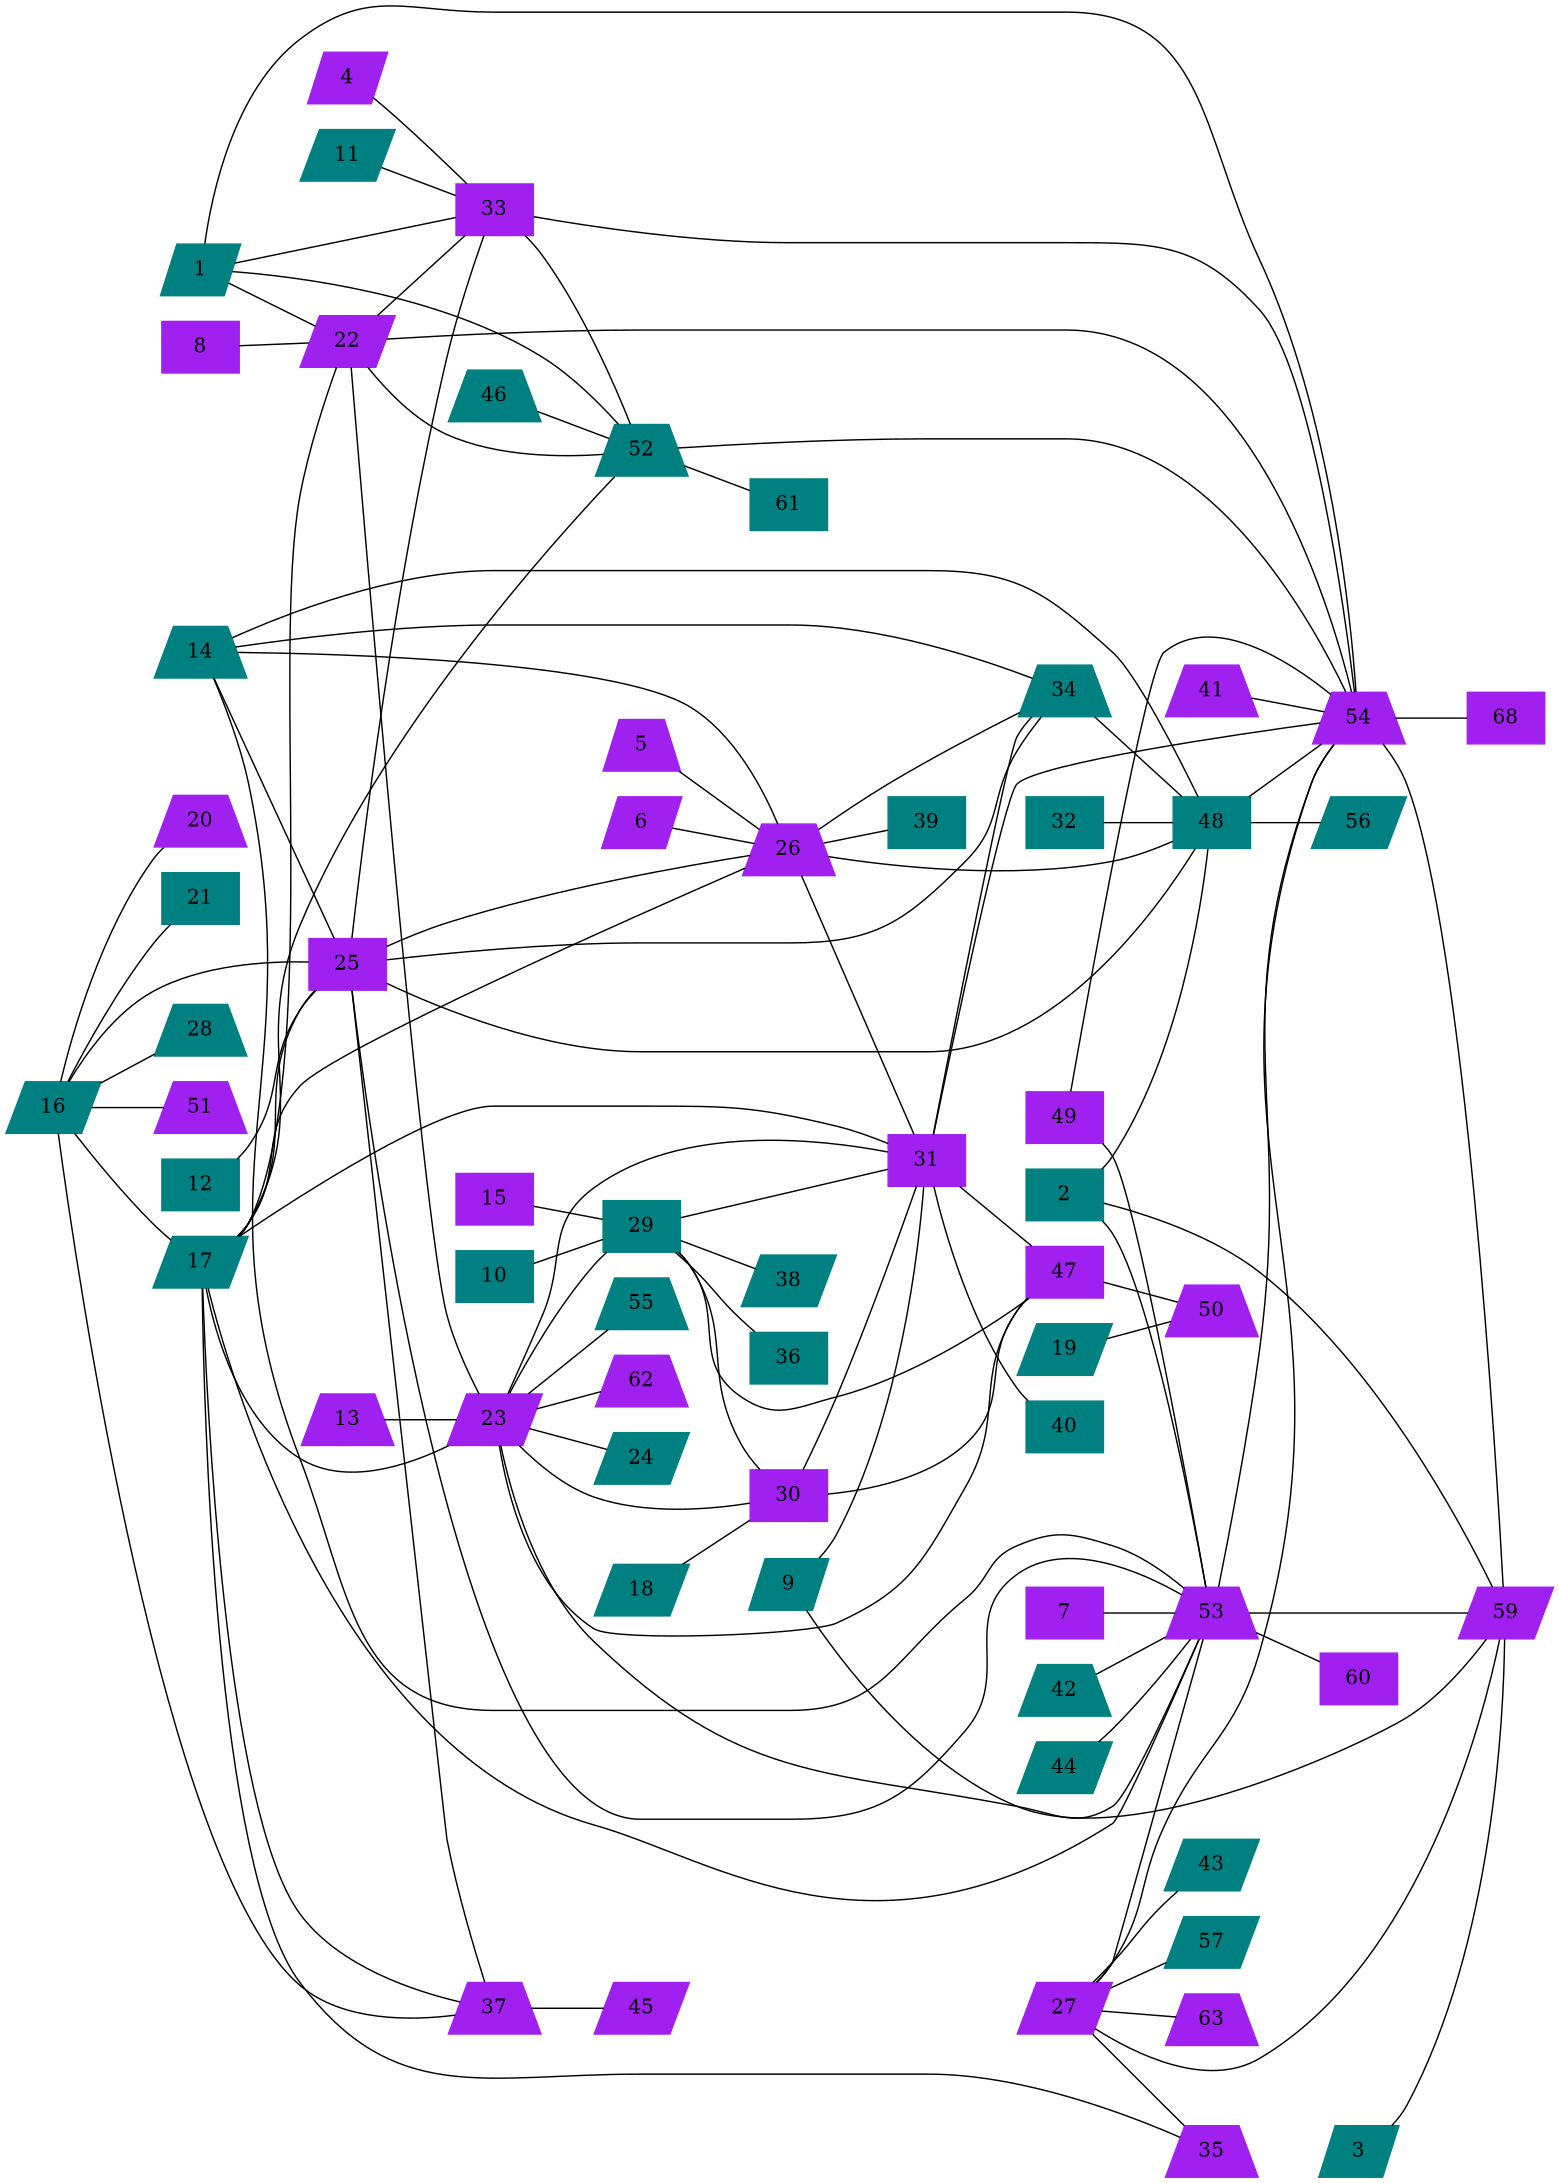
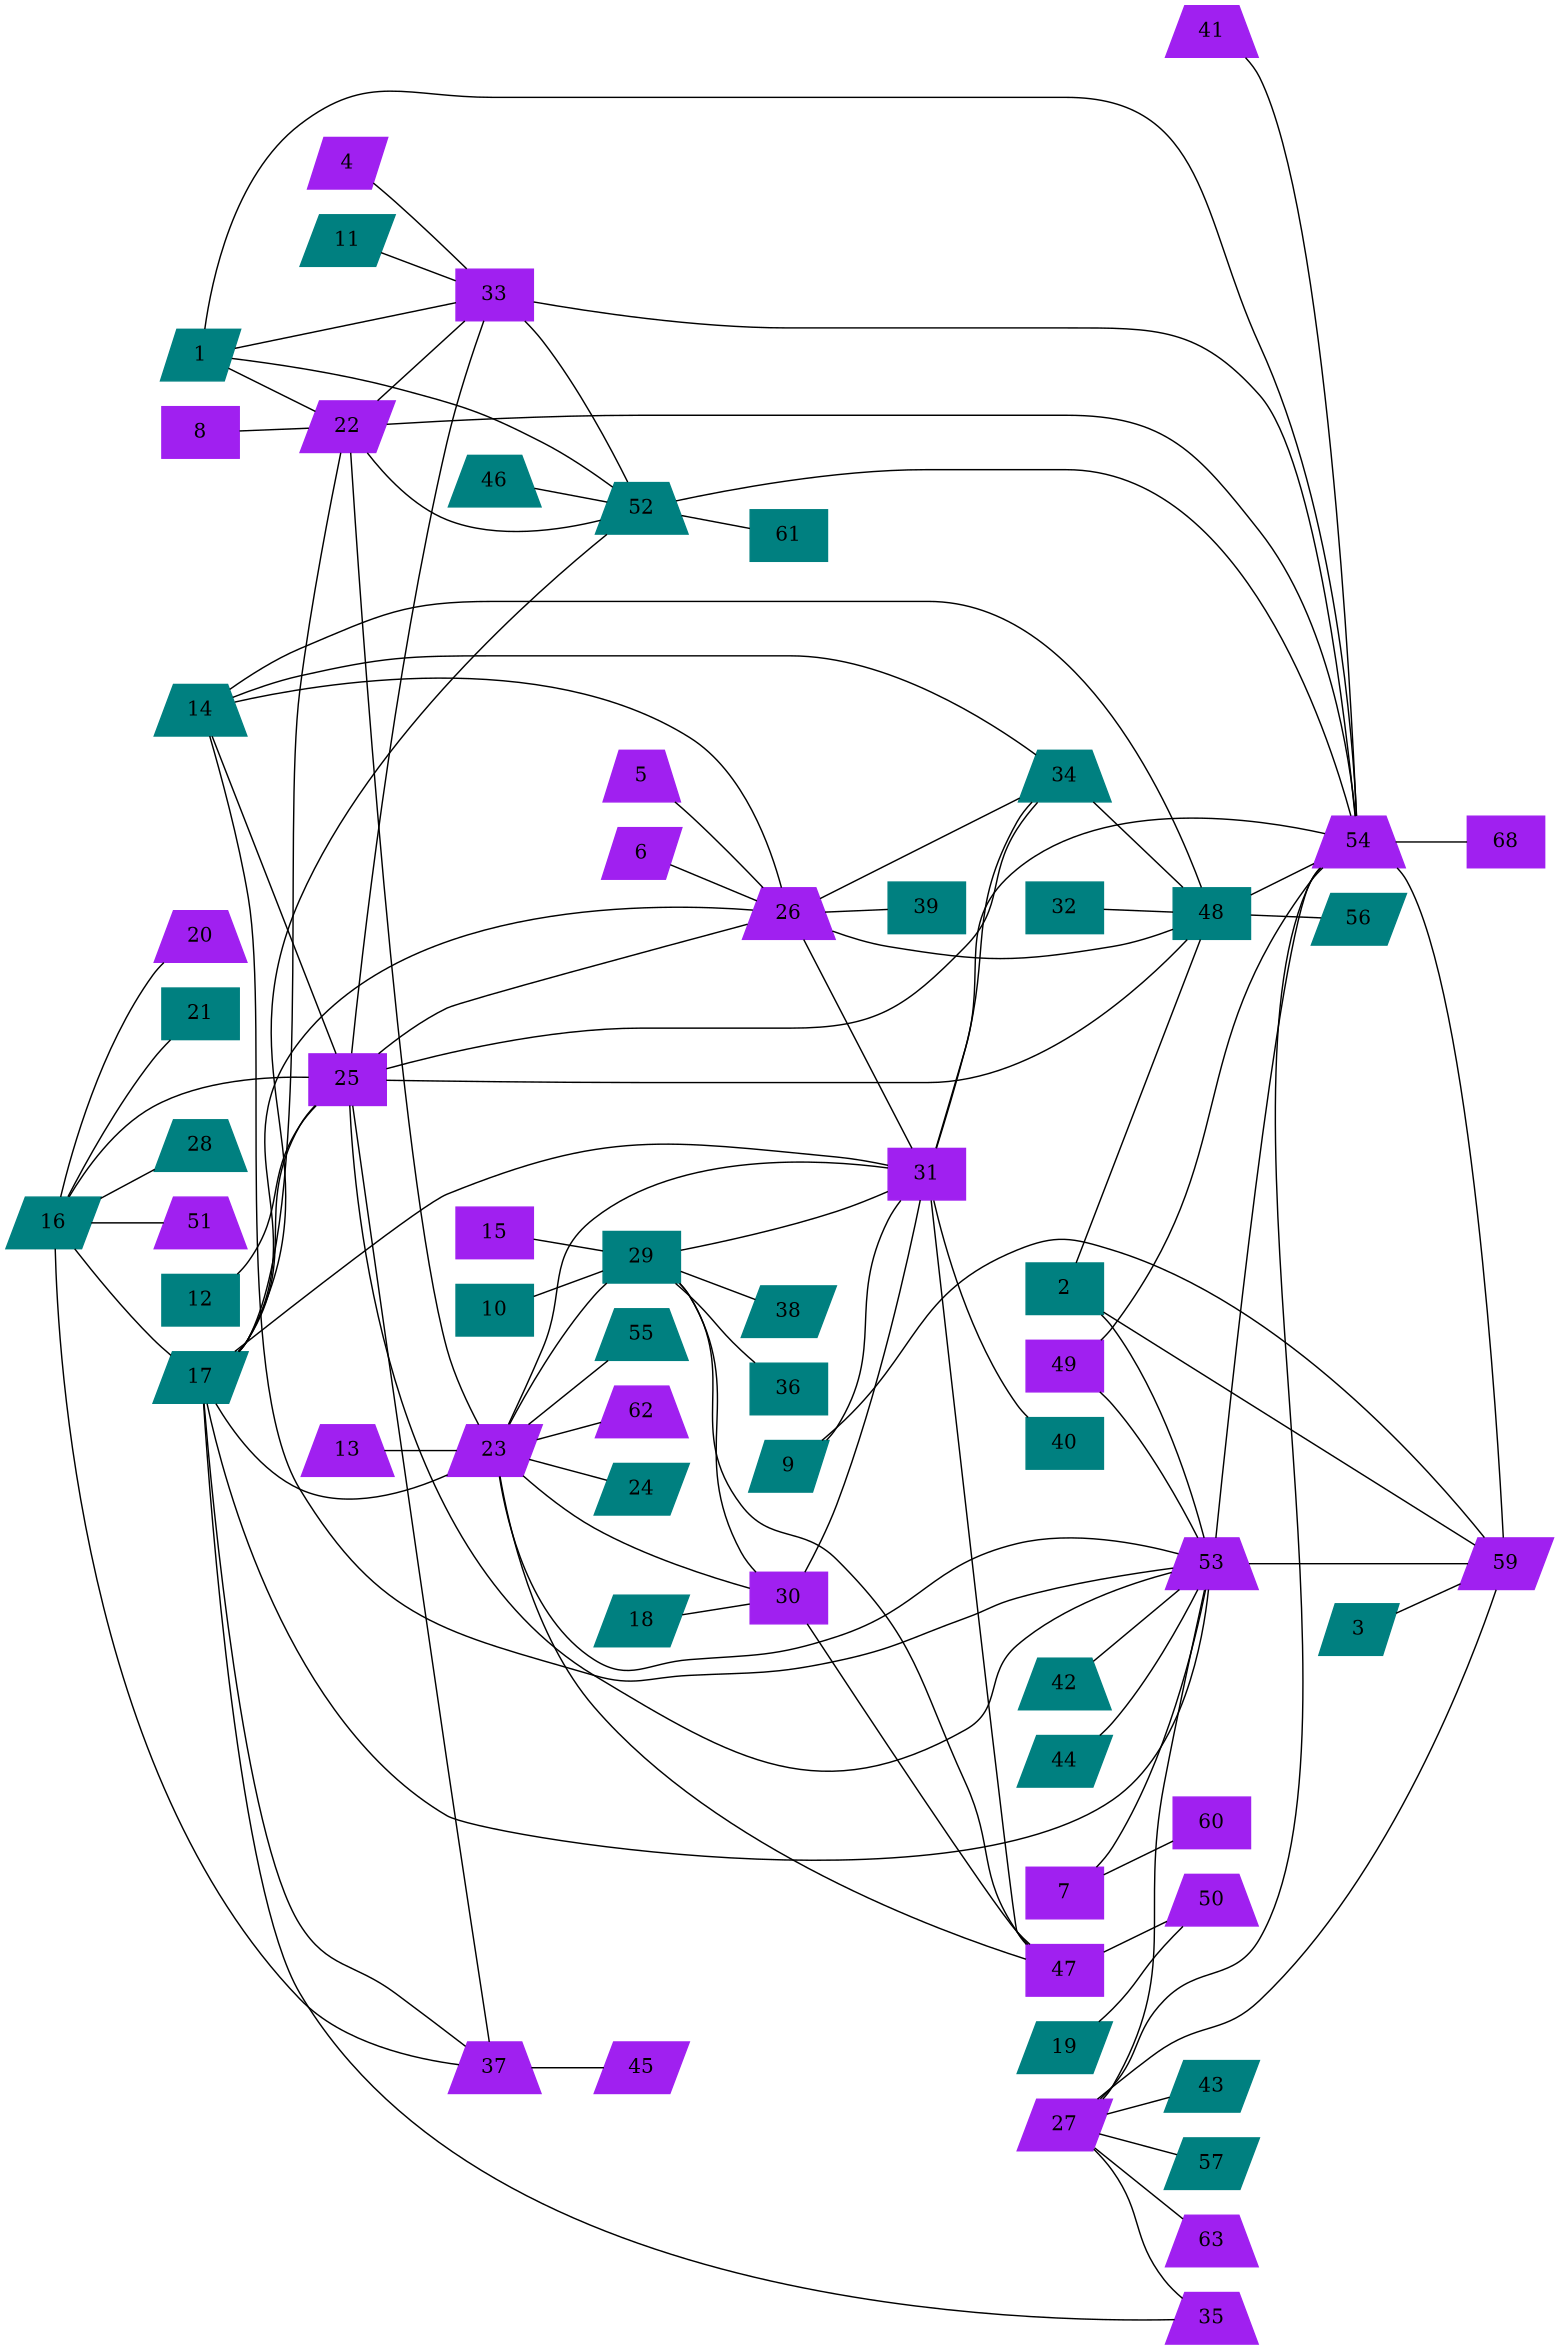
edge "53" -- "60": now "7" -- "60"
